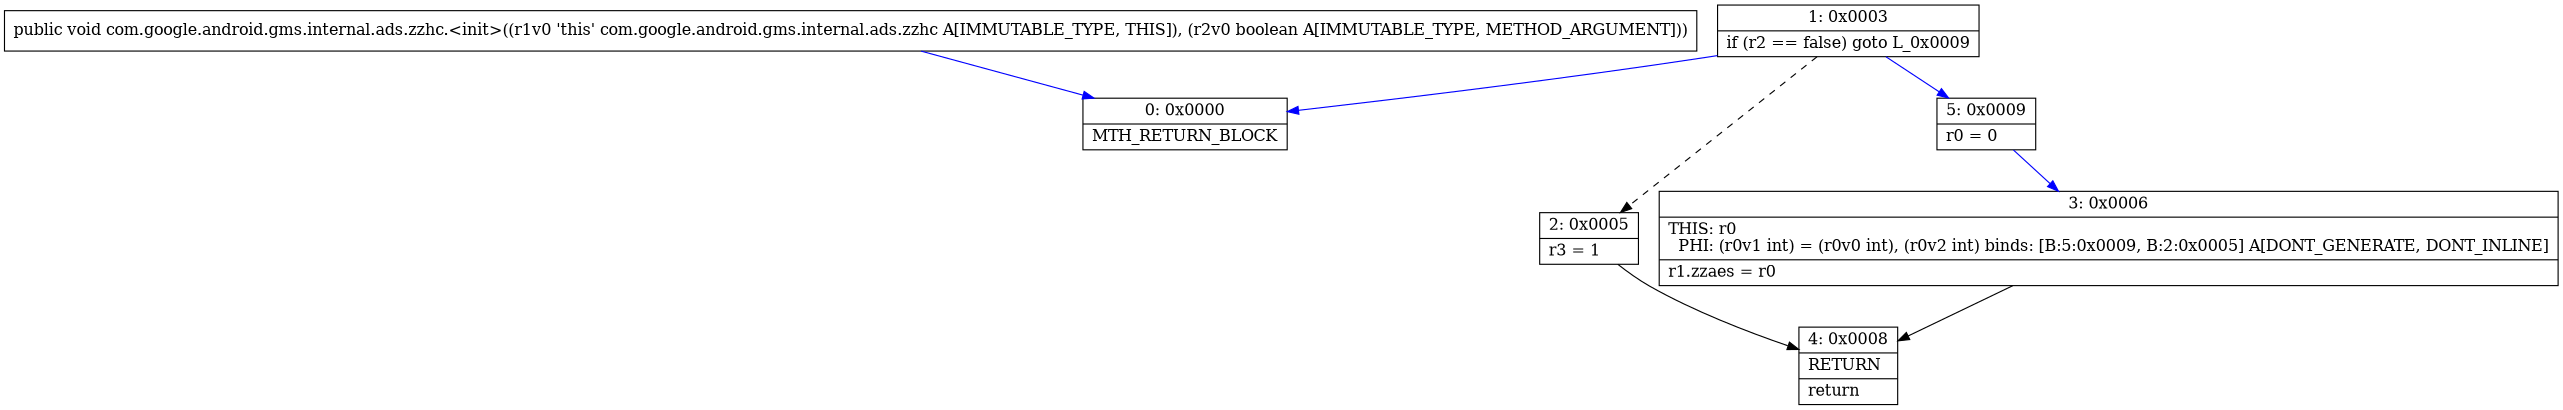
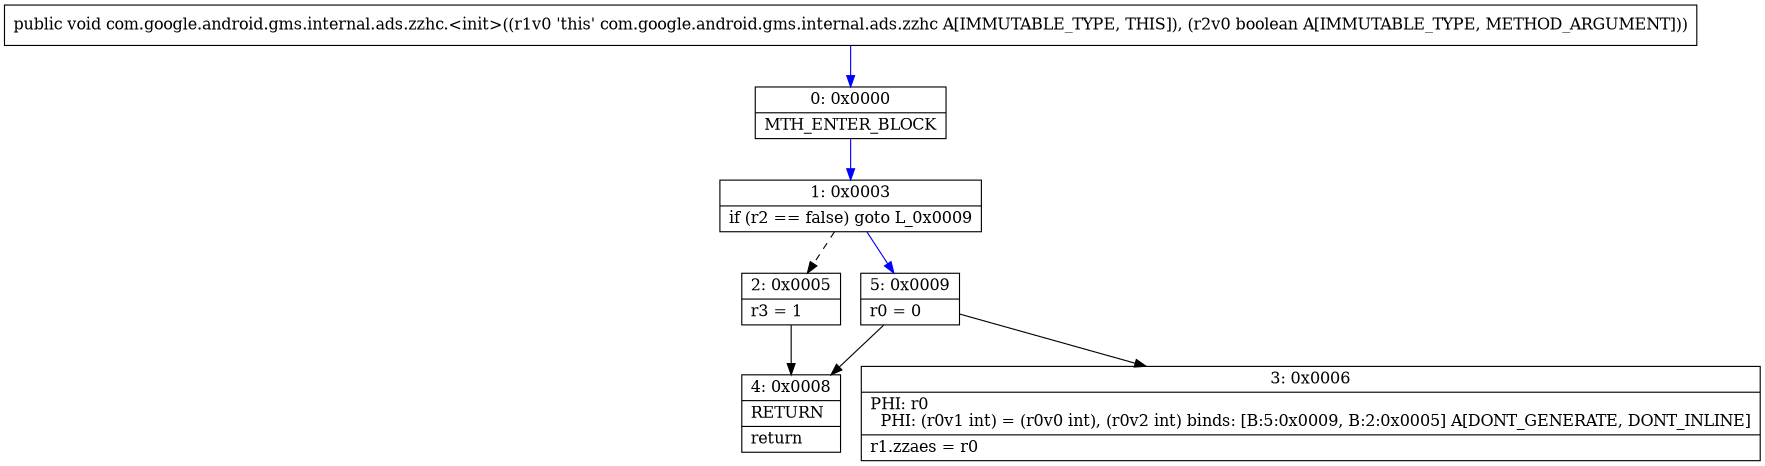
edge "1: 0x0003" -> "0: 0x0000": reversed
node "0: 0x0000": text "MTH_RETURN_BLOCK" -> "MTH_ENTER_BLOCK"
edge "5: 0x0009" -> "3: 0x0006": color blue -> black
node "3: 0x0006": text "THIS: r0" -> "PHI: r0"
edge "3: 0x0006" -> "4: 0x0008": now "5: 0x0009" -> "4: 0x0008"
